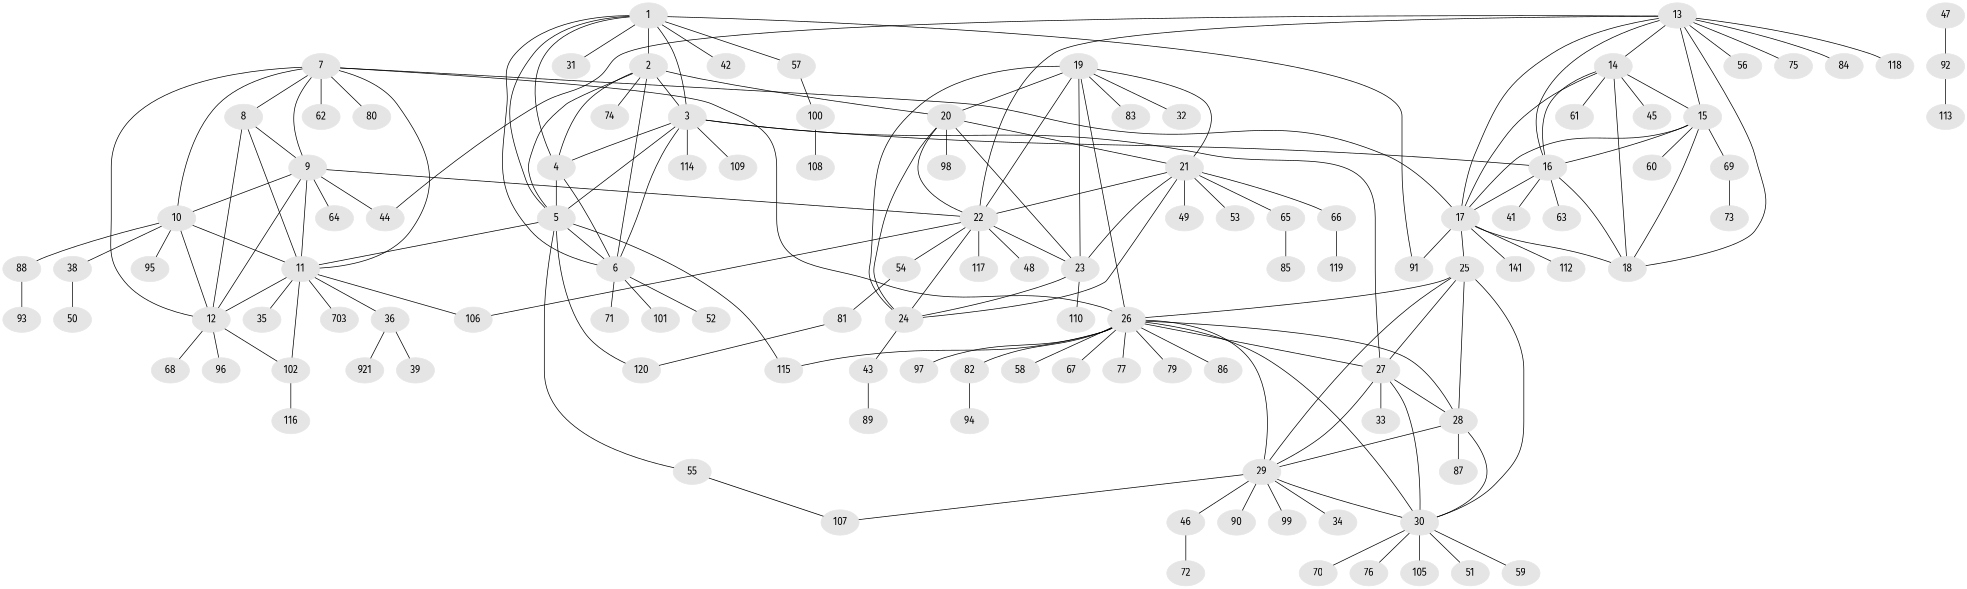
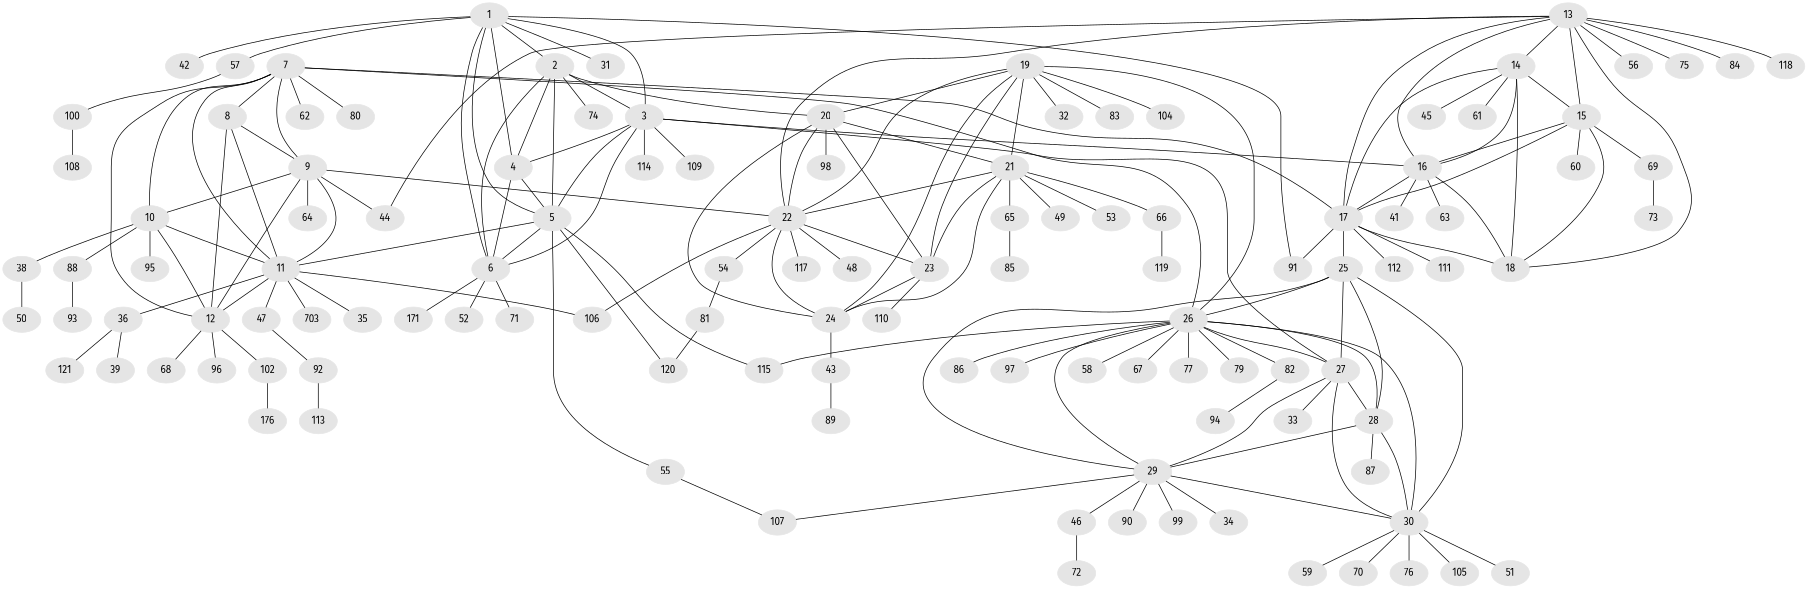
node "104": added
node "141": label "141" -> "111"
edge "11" -- "102": now "11" -- "47"
node "101": label "101" -> "171"
node "921": label "921" -> "121"
node "116": label "116" -> "176"
